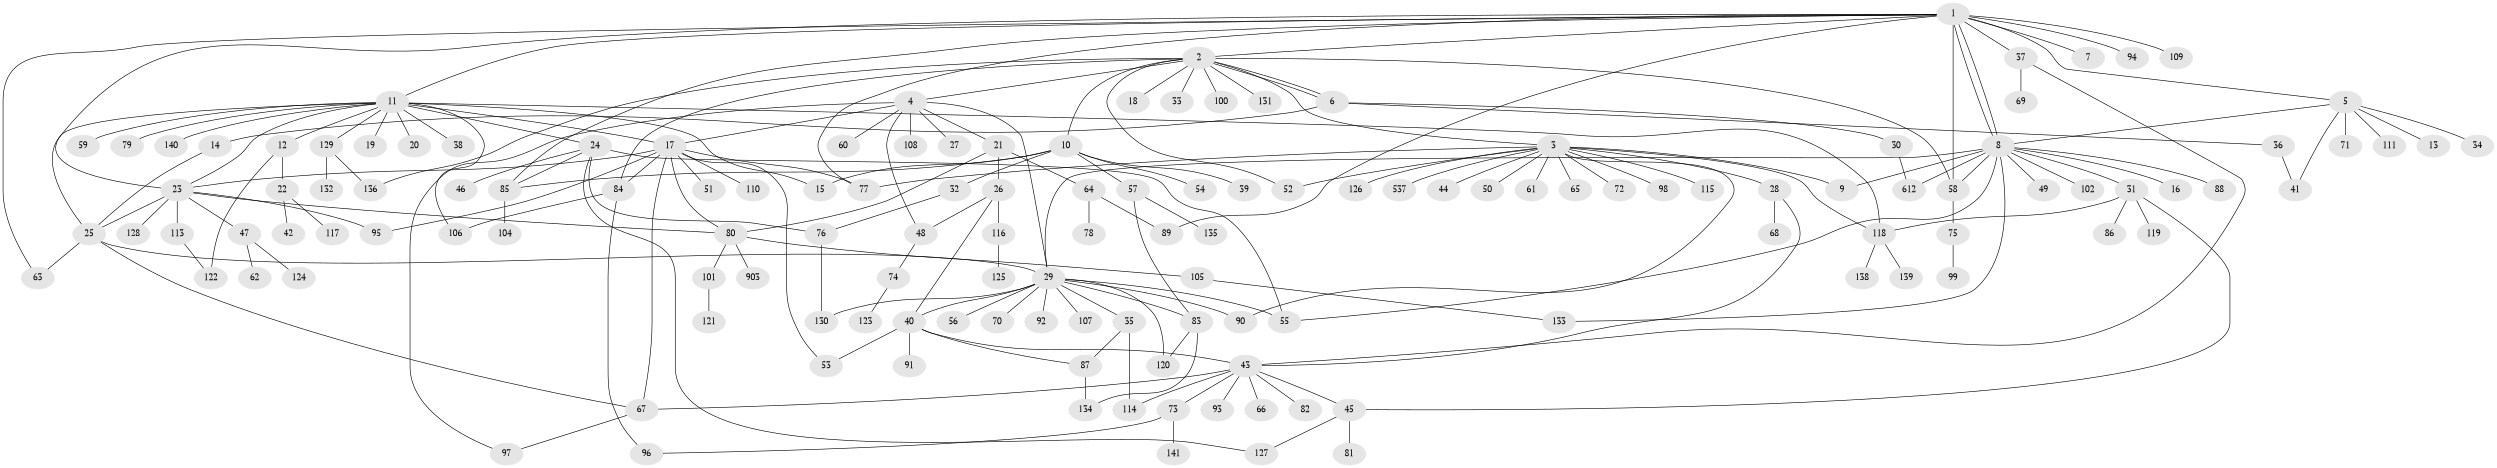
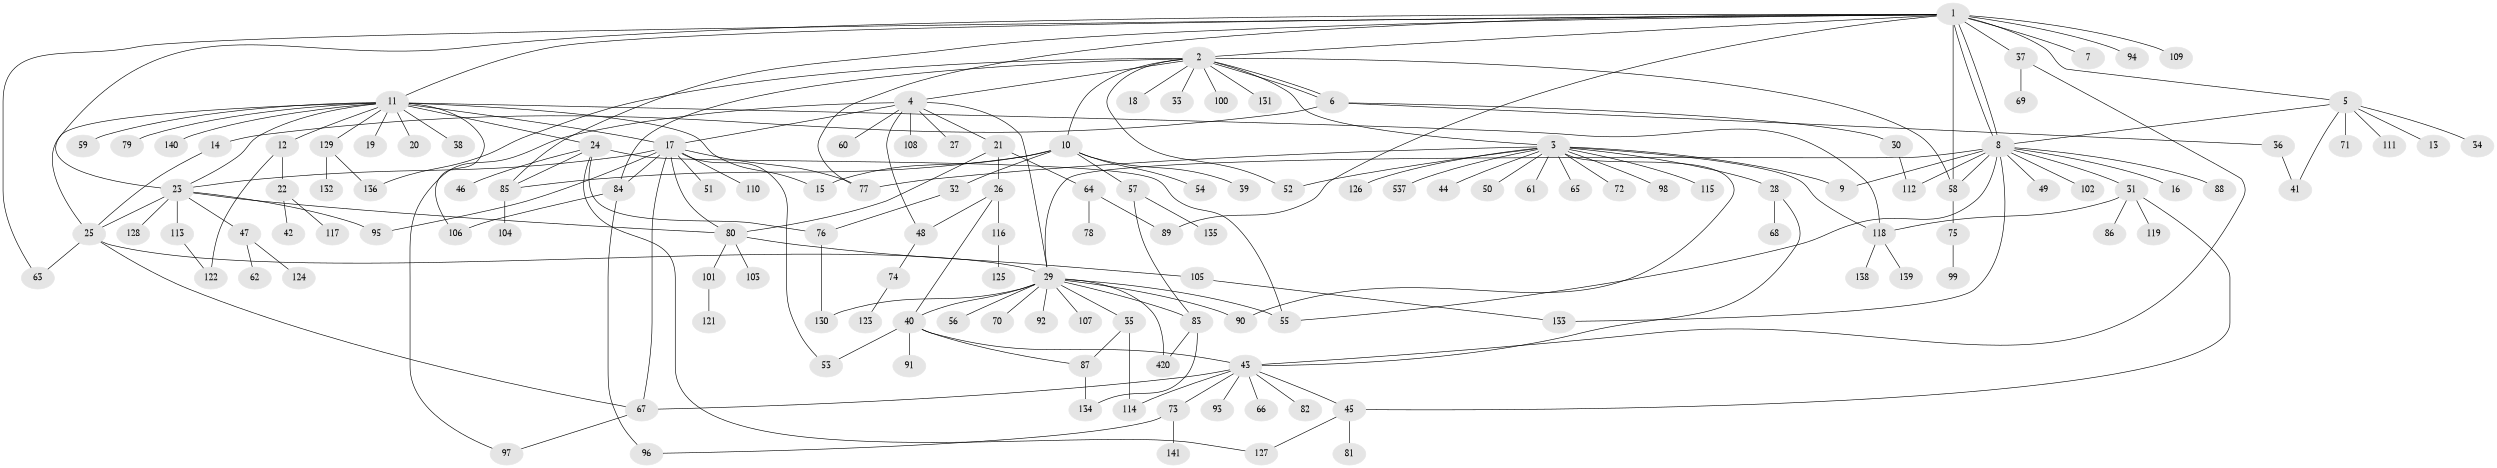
node "612": label "612" -> "112"
node "903": label "903" -> "103"
node "120": label "120" -> "420"
